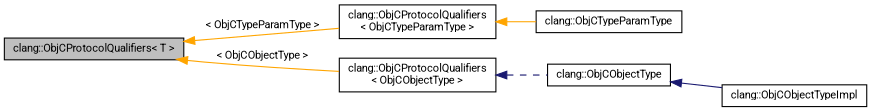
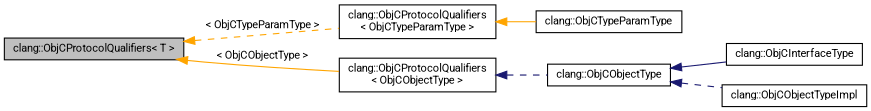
edge "clang::ObjCProtocolQualifiers < ObjCTypeParamType >" -> "clang::ObjCProtocolQualifiers< T >": style solid -> dashed
node "clang::ObjCInterfaceType": added
edge "clang::ObjCObjectTypeImpl" -> "clang::ObjCObjectType": style solid -> dashed
